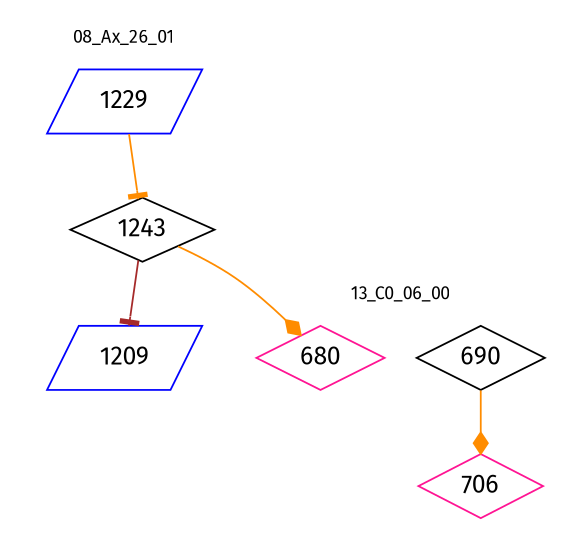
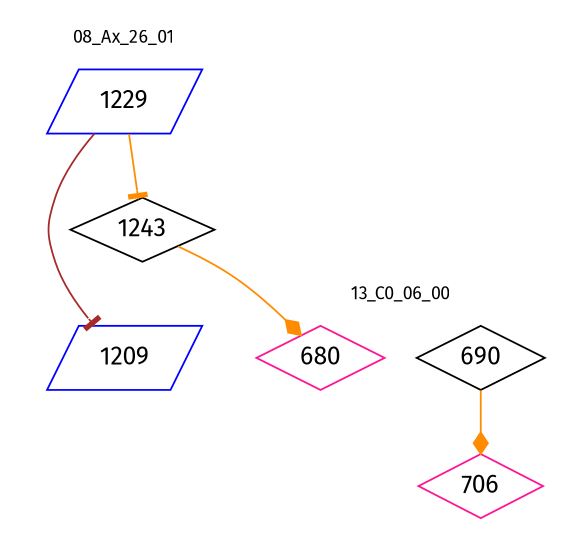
edge "1243" -> "1209": now "1229" -> "1209"
